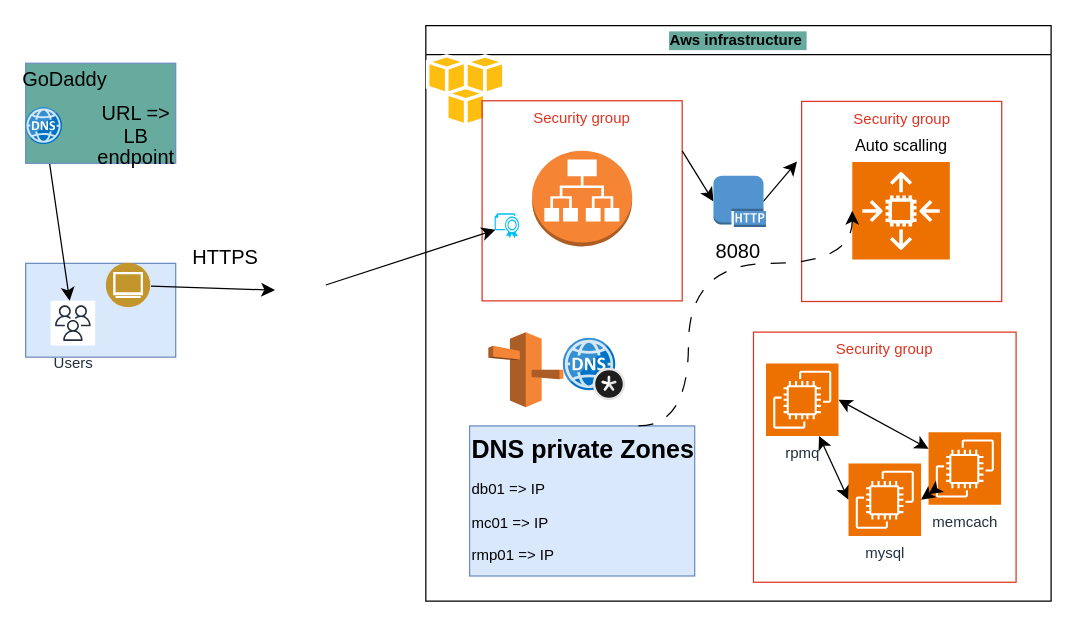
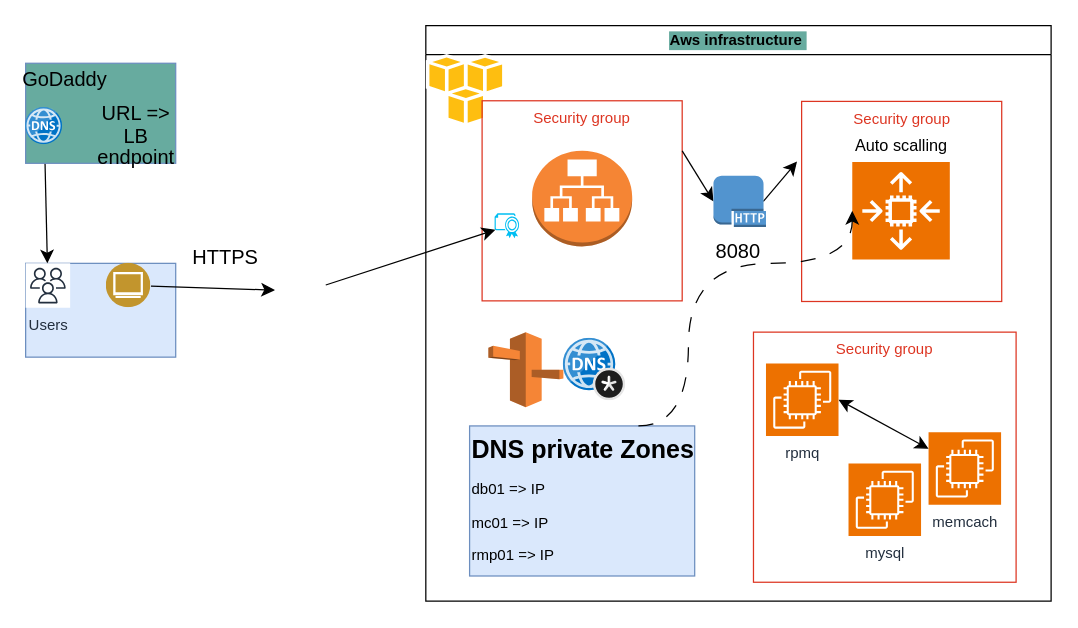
node "Users": moved (73, 323) -> (48, 285)
edge "rpmq" -- "mysql": removed
edge "memcach" -- "mysql": removed
